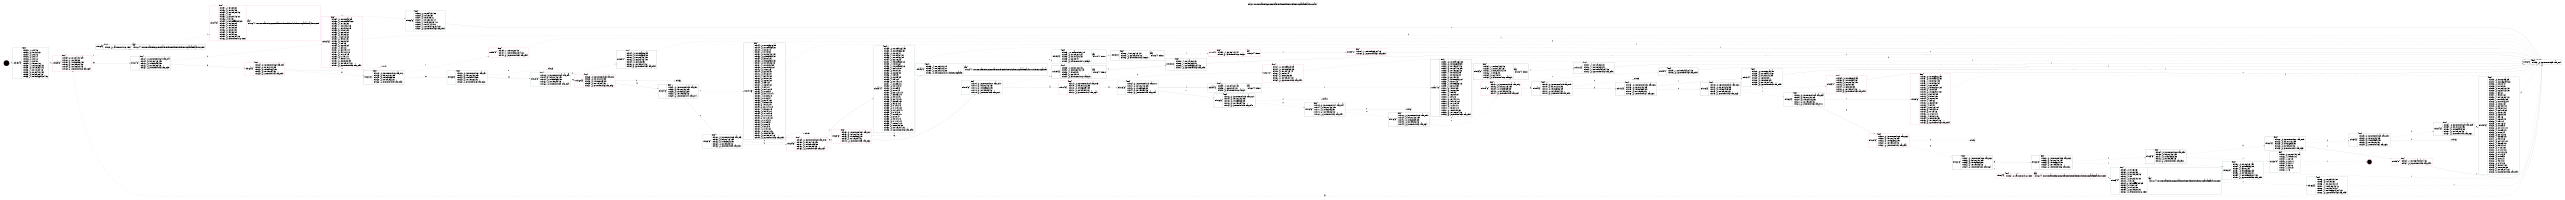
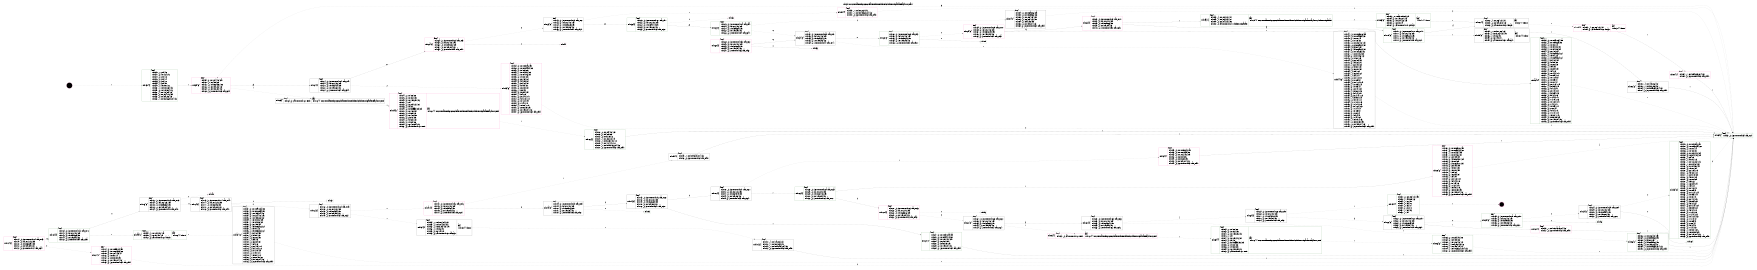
edge "0x401675 [25]" -> "0x40168e [25]": now "0x401675 [25]" -> "0x4016a7 [25]"
edge "0x40170b [25]" -> "0x401724 [25]": now "0x40170b [25]" -> "0x401ecc [15]"
node "0x4018cd": added
